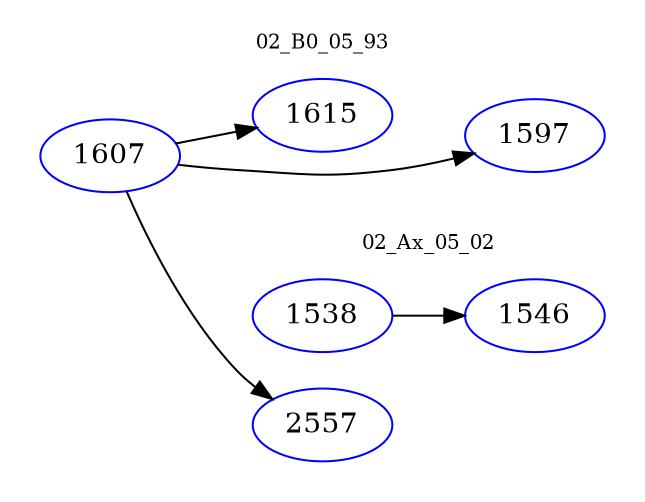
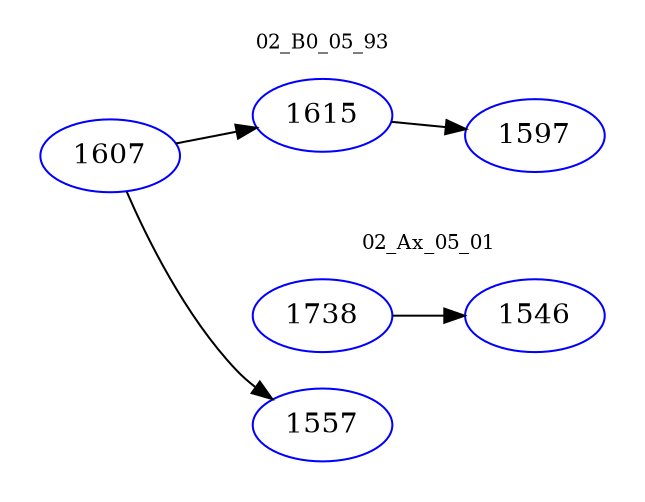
edge "1607" -> "1597": now "1615" -> "1597"
cluster "02_Ax_05_02": label "02_Ax_05_02" -> "02_Ax_05_01"
node "1538": label "1538" -> "1738"
node "2557": label "2557" -> "1557"
